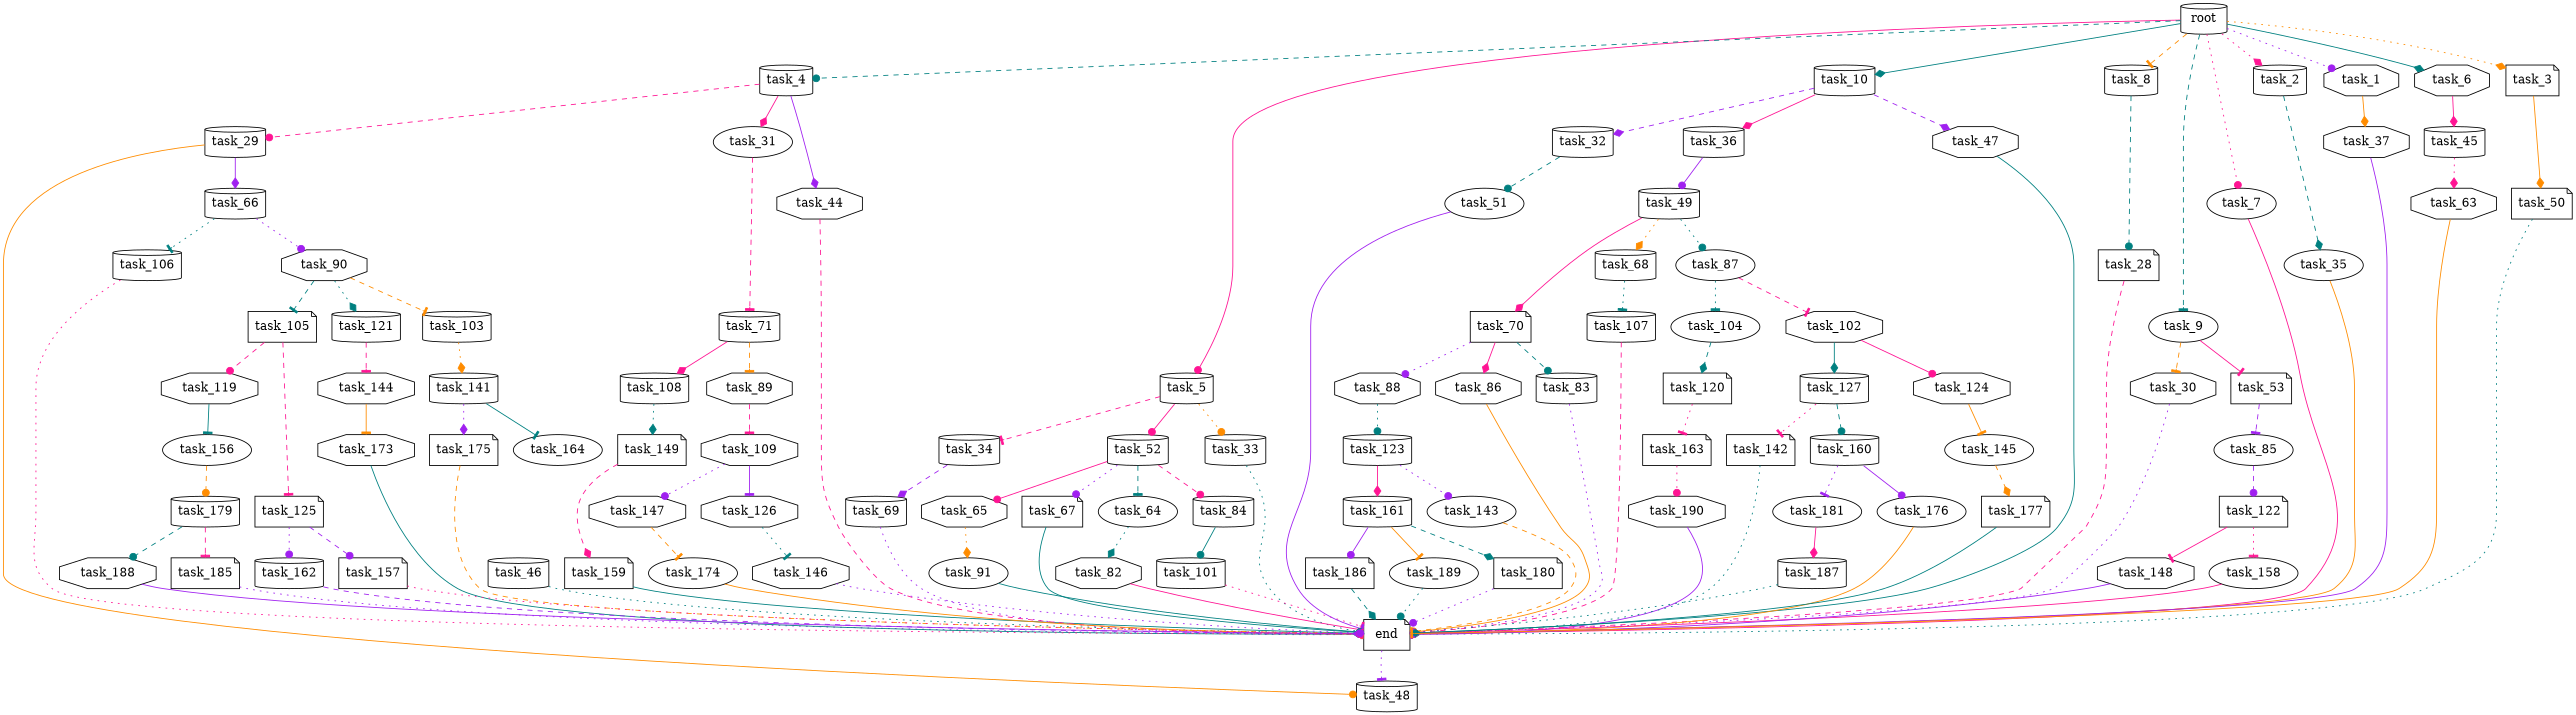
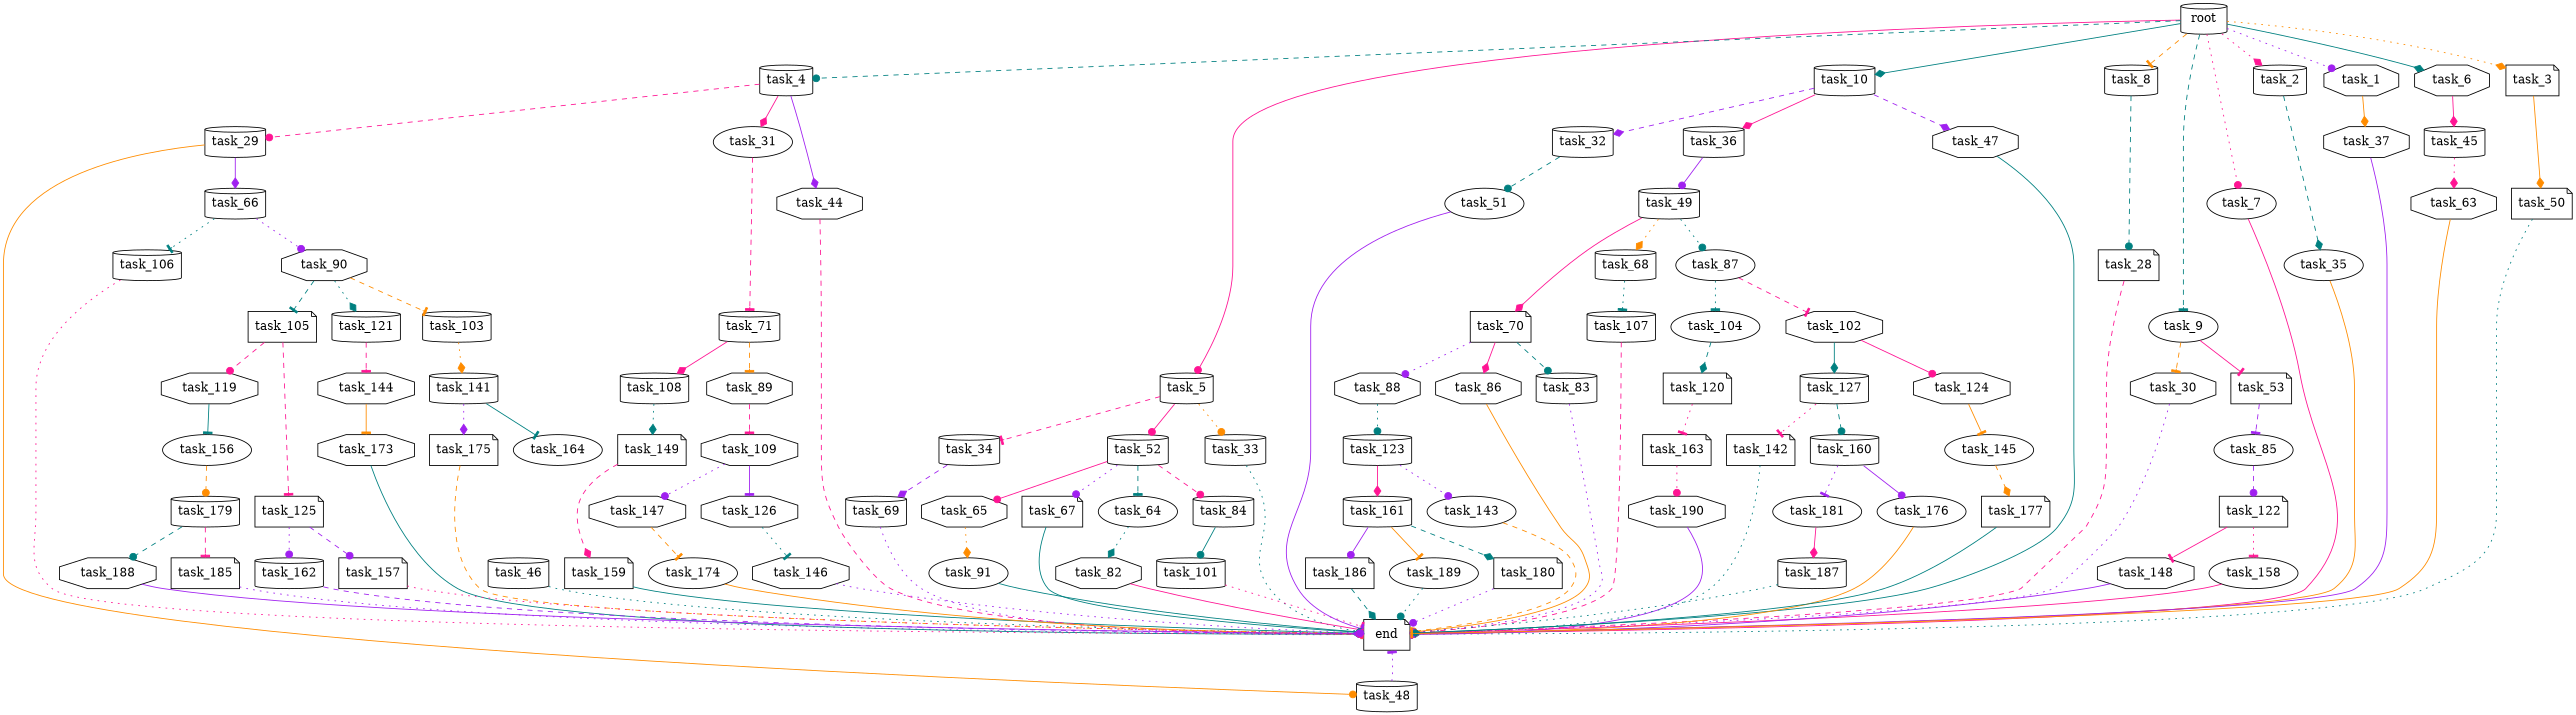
edge "end" -> "task_48": reversed
